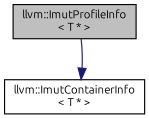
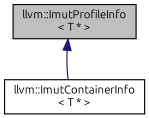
edge "llvm::ImutProfileInfo < T * >" -> "llvm::ImutContainerInfo < T * >": reversed
